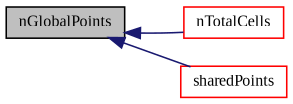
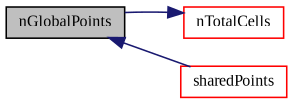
edge "nTotalCells" -> "nGlobalPoints": reversed
